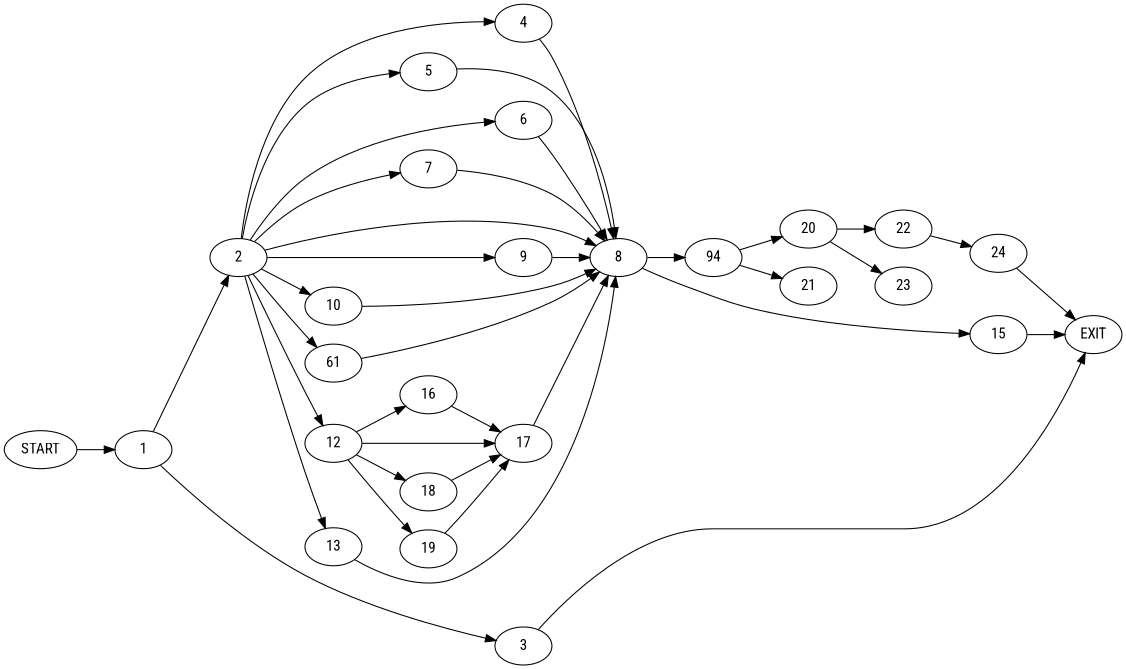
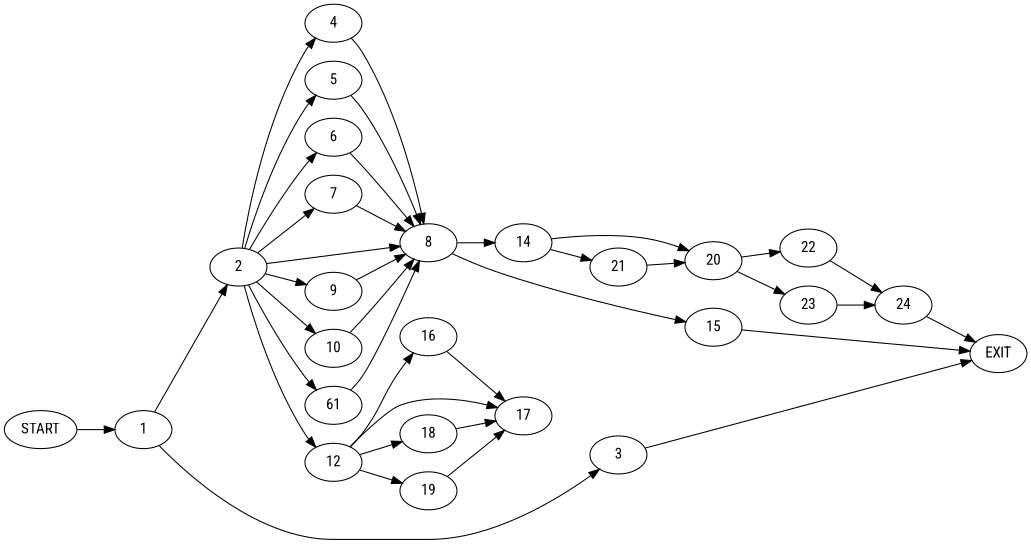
node "94": label "94" -> "14"
edge "21" -> "20": added
edge "23" -> "24": added
edge "17" -> "8": removed
node "13": removed
